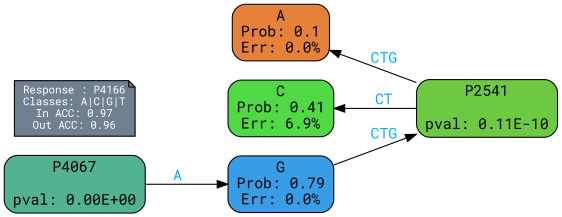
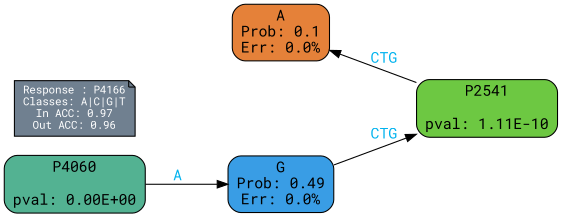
node "C Prob: 0.41 Err: 6.9%": removed
node "P2541 pval: 0.11E-10": label "P2541 pval: 0.11E-10" -> "P2541 pval: 1.11E-10"
node "P4067 pval: 0.00E+00": label "P4067 pval: 0.00E+00" -> "P4060 pval: 0.00E+00"
node "G Prob: 0.79 Err: 0.0%": label "G Prob: 0.79 Err: 0.0%" -> "G Prob: 0.49 Err: 0.0%"
